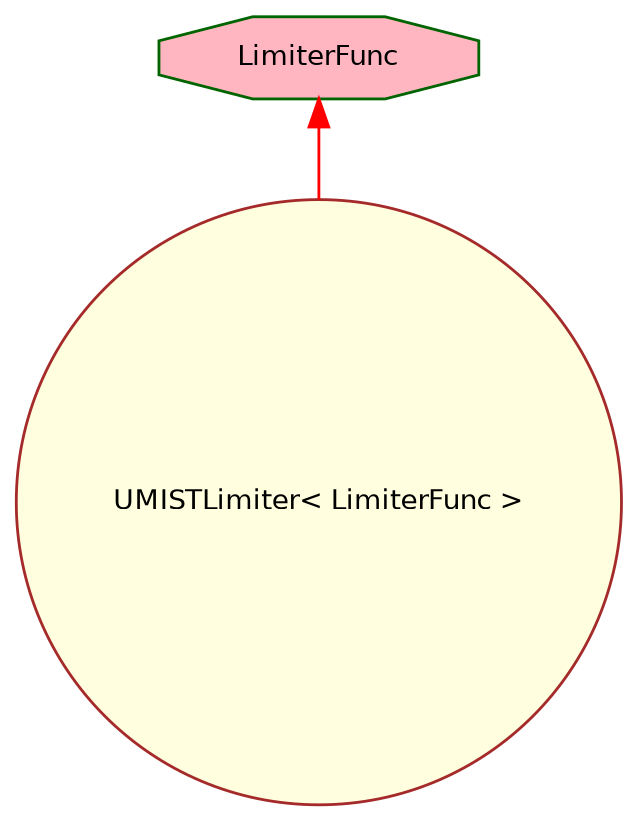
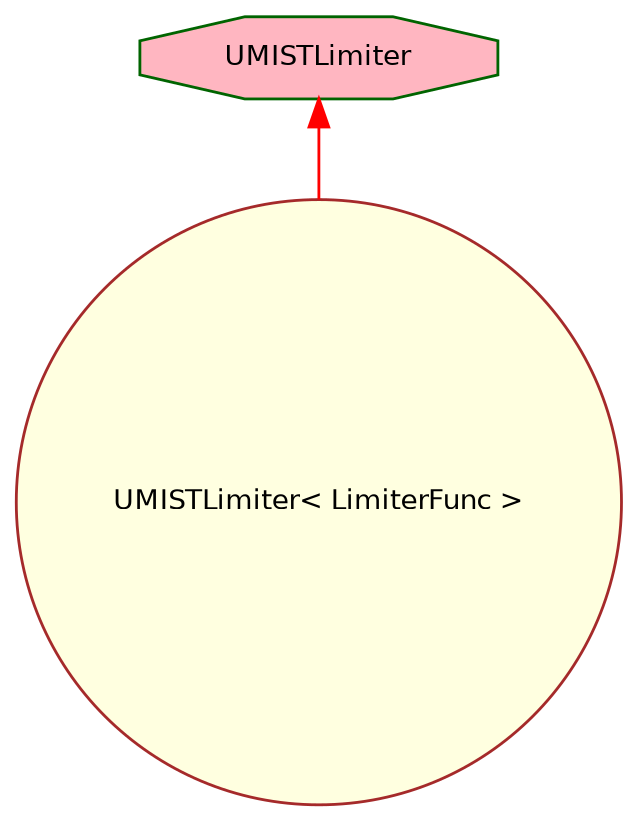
node "LimiterFunc": label "LimiterFunc" -> "UMISTLimiter"
